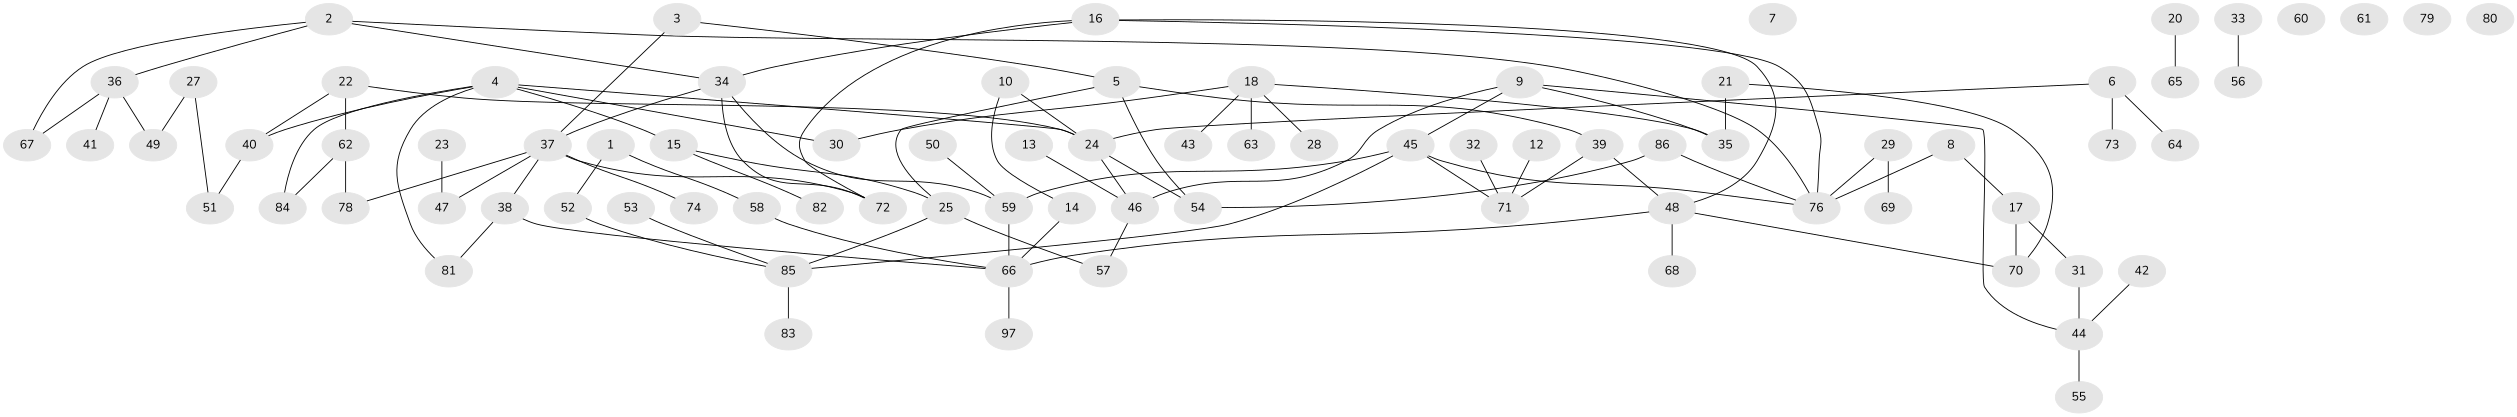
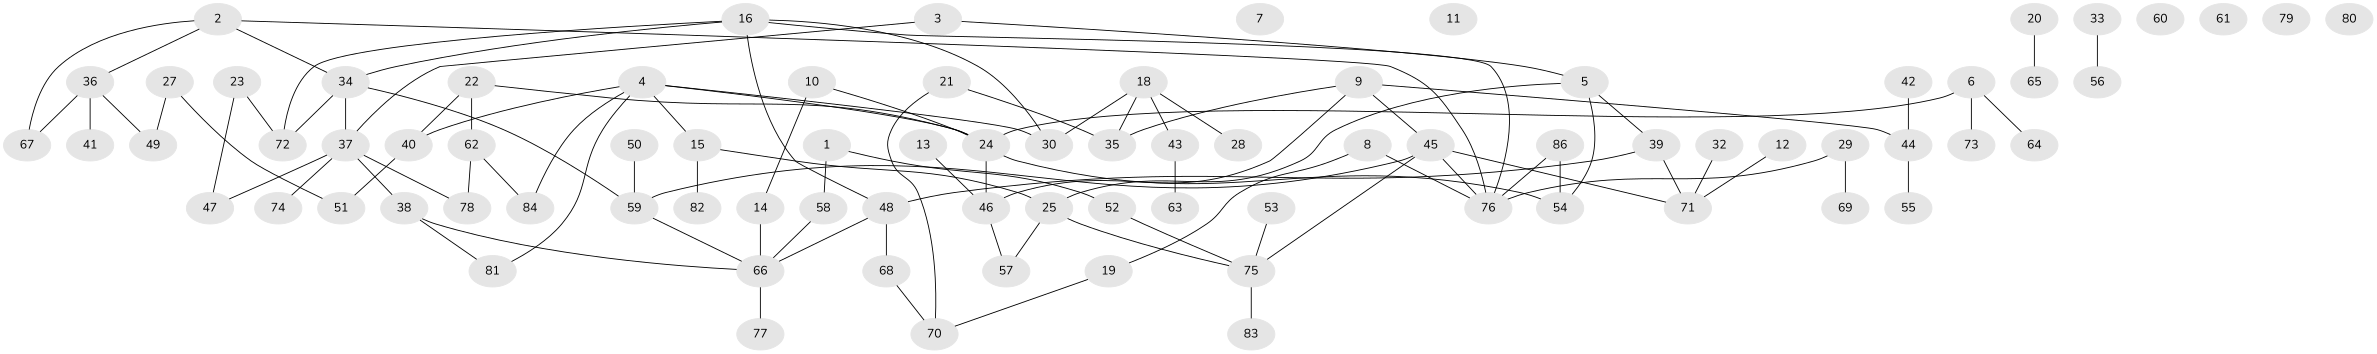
node "11": added
edge "16" -- "30": added
edge "18" -- "63": now "43" -- "63"
edge "37" -- "72": now "23" -- "72"
node "17": label "17" -> "19"
edge "48" -- "70": now "68" -- "70"
node "85": label "85" -> "75"
node "31": removed
node "97": label "97" -> "77"
